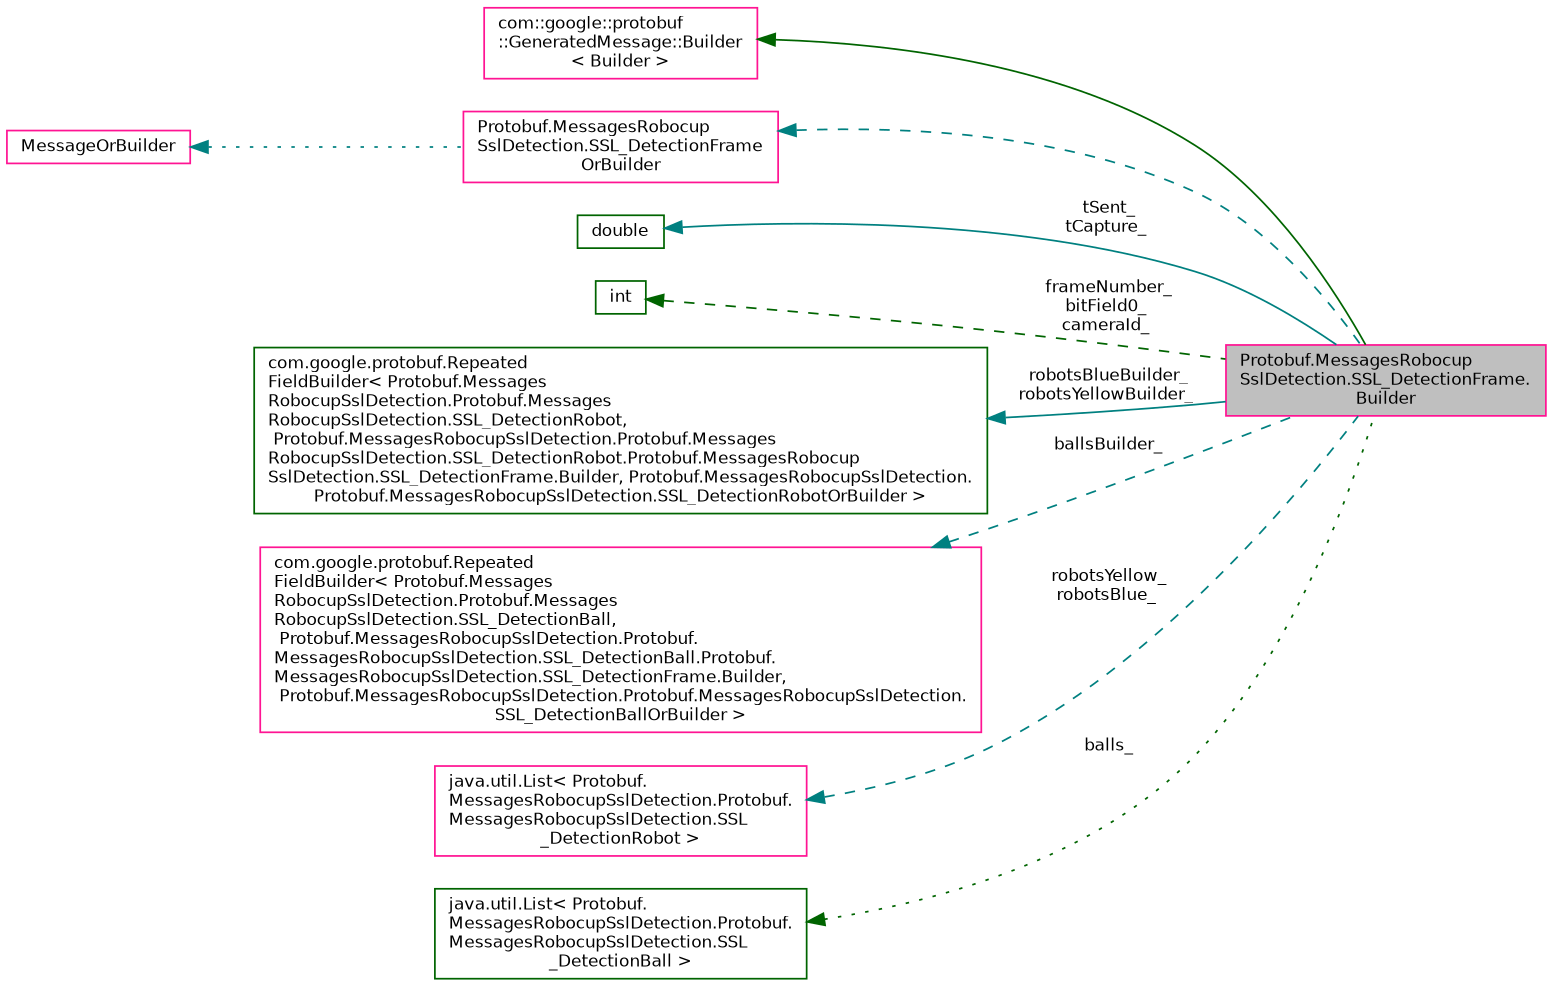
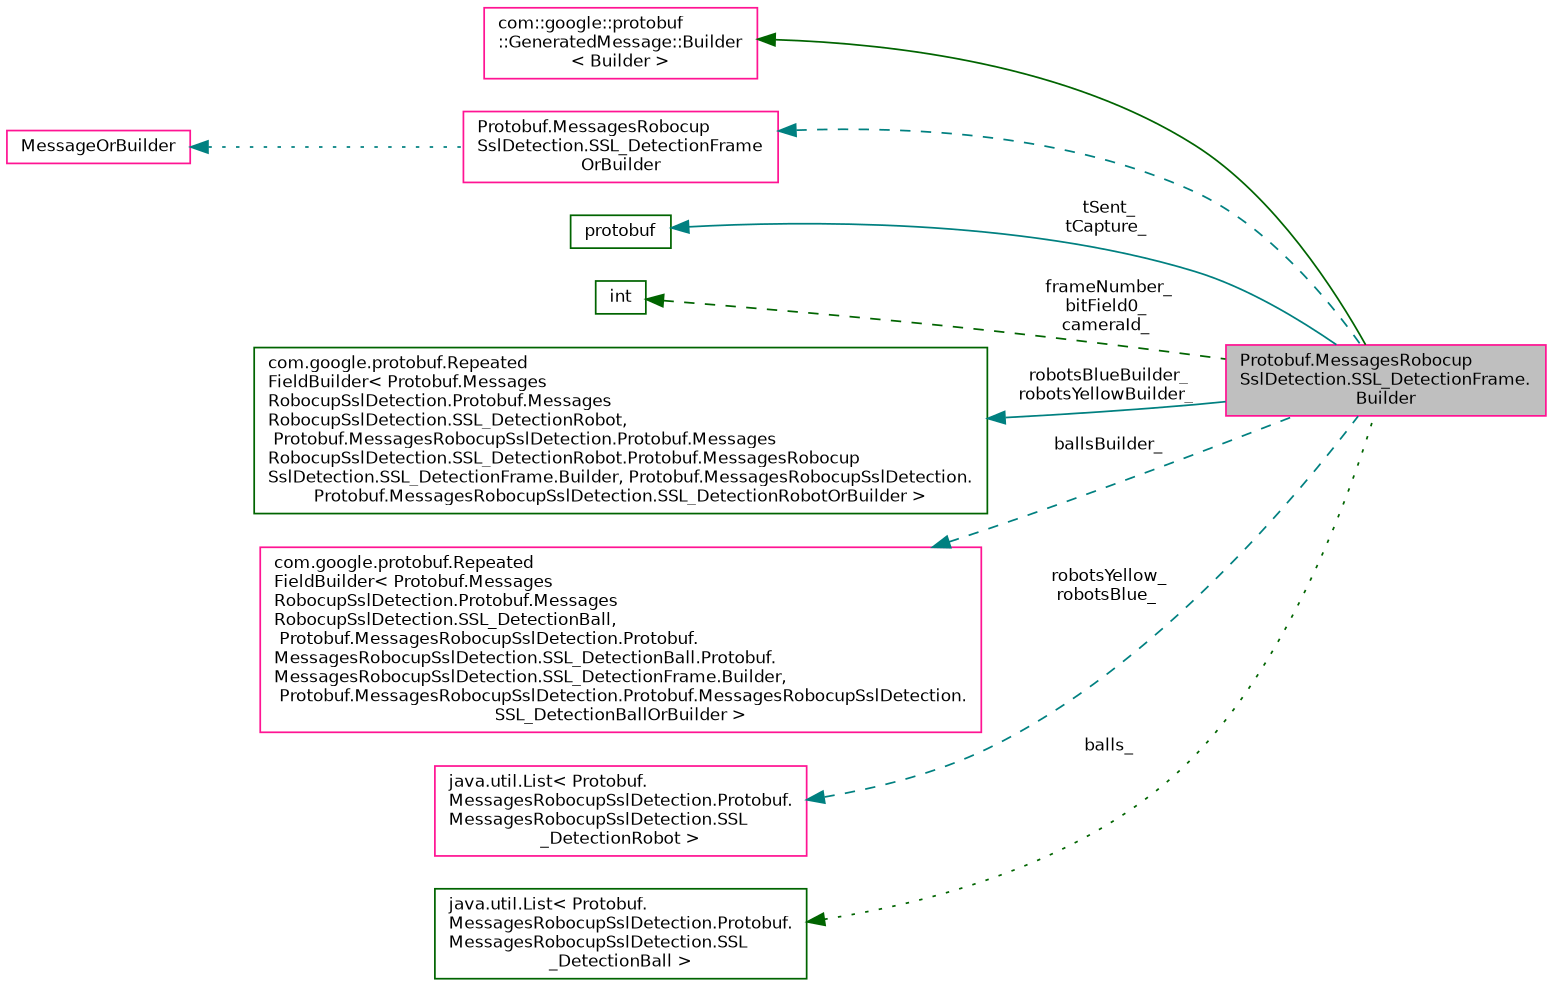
node "double": label "double" -> "protobuf"
